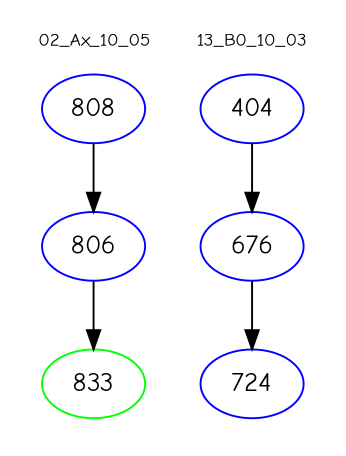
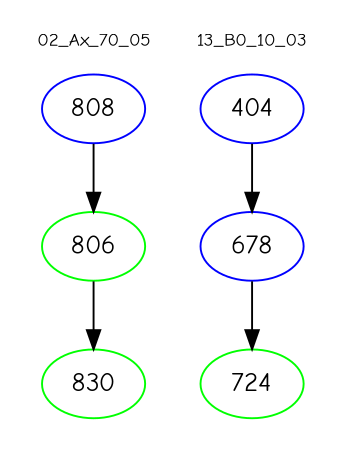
cluster "02_Ax_10_05": label "02_Ax_10_05" -> "02_Ax_70_05"
node "806": color blue -> green
node "676": label "676" -> "678"
node "833": label "833" -> "830"
node "724": color blue -> green
